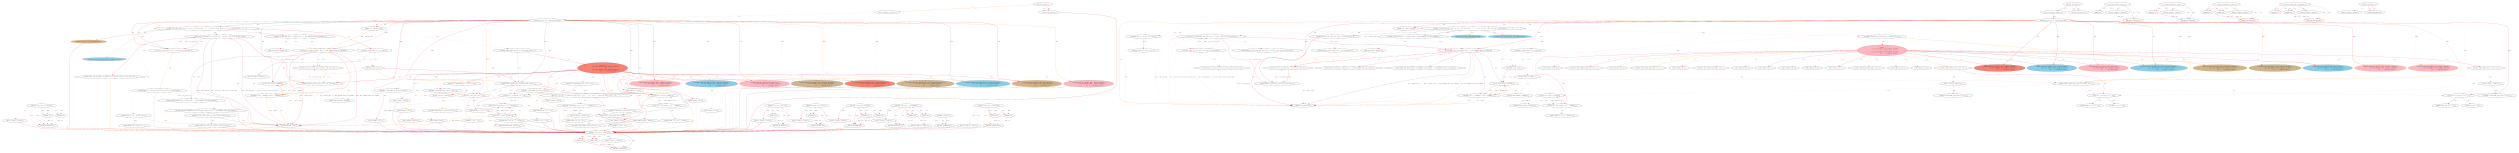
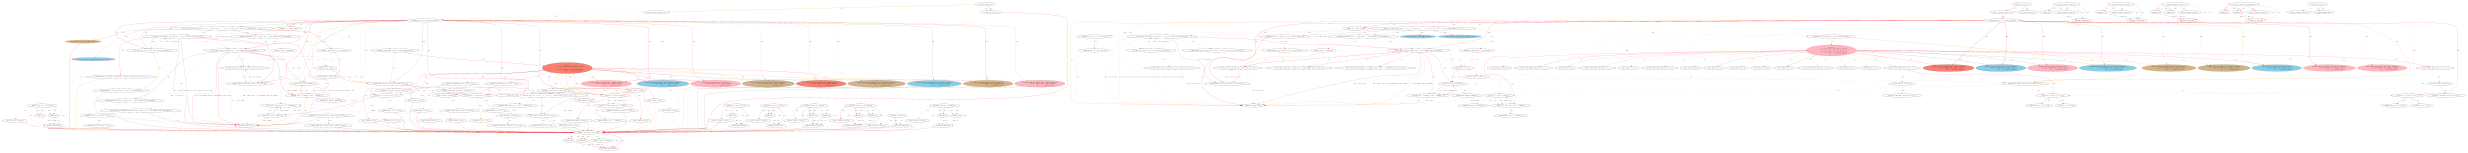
edge "(CONTROL_STRUCTURE,IF,if (ret != -EEXIST))" -> "(IDENTIFIER,ret,ret = 0)": now "(<operator>.assignment,ret = 0)" -> "(IDENTIFIER,ret,ret = 0)"
node "(IDENTIFIER,ret,ret != -EEXIST)": removed
node "(IDENTIFIER,EEXIST,-EEXIST)": removed
